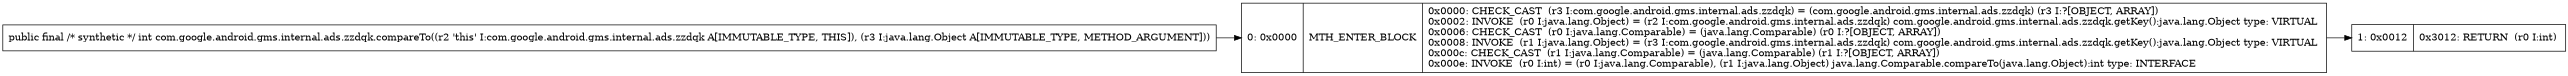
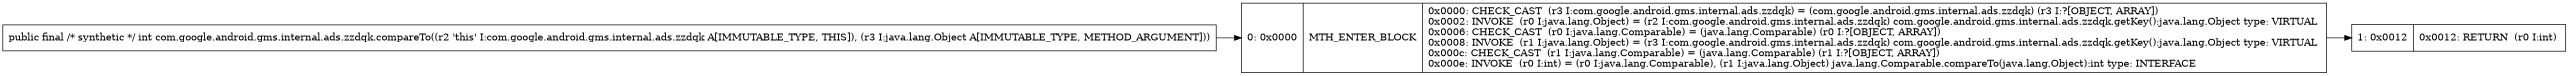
node "1: 0x0012": text "0x3012: RETURN  (r0 I:int)" -> "0x0012: RETURN  (r0 I:int)"
